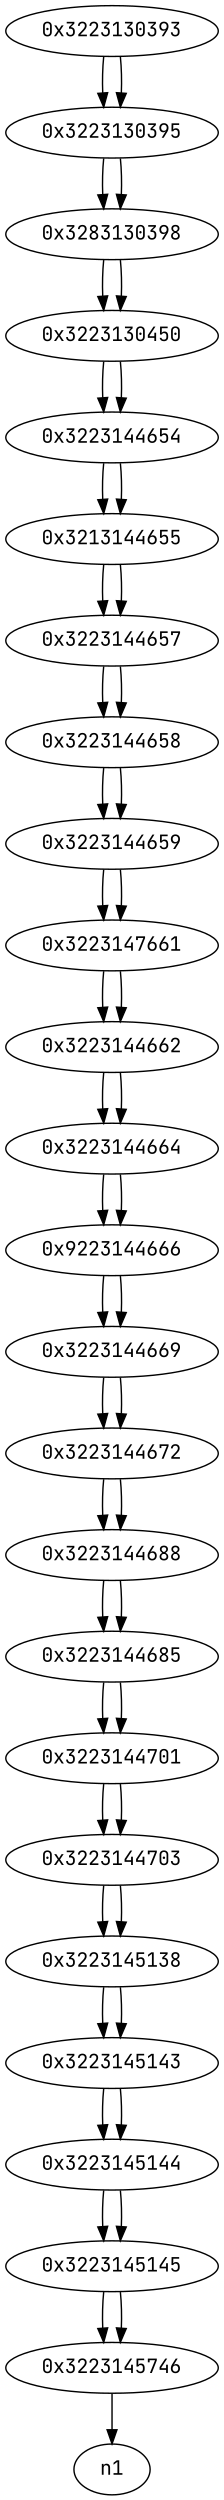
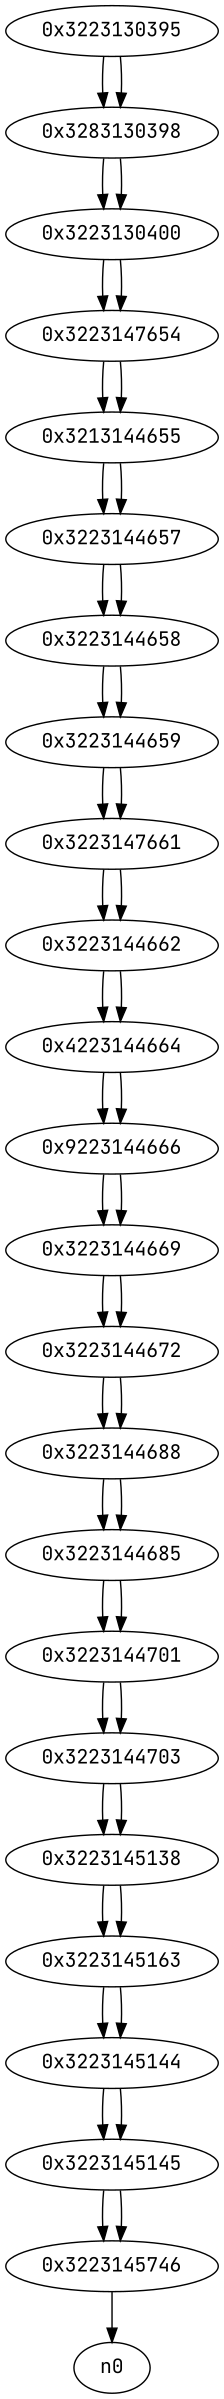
node "0x3223130393": removed
node "0x3223130450": label "0x3223130450" -> "0x3223130400"
node "0x3223144654": label "0x3223144654" -> "0x3223147654"
node "0x3223144664": label "0x3223144664" -> "0x4223144664"
node "0x3223145143": label "0x3223145143" -> "0x3223145163"
node "n1": label "n1" -> "n0"
